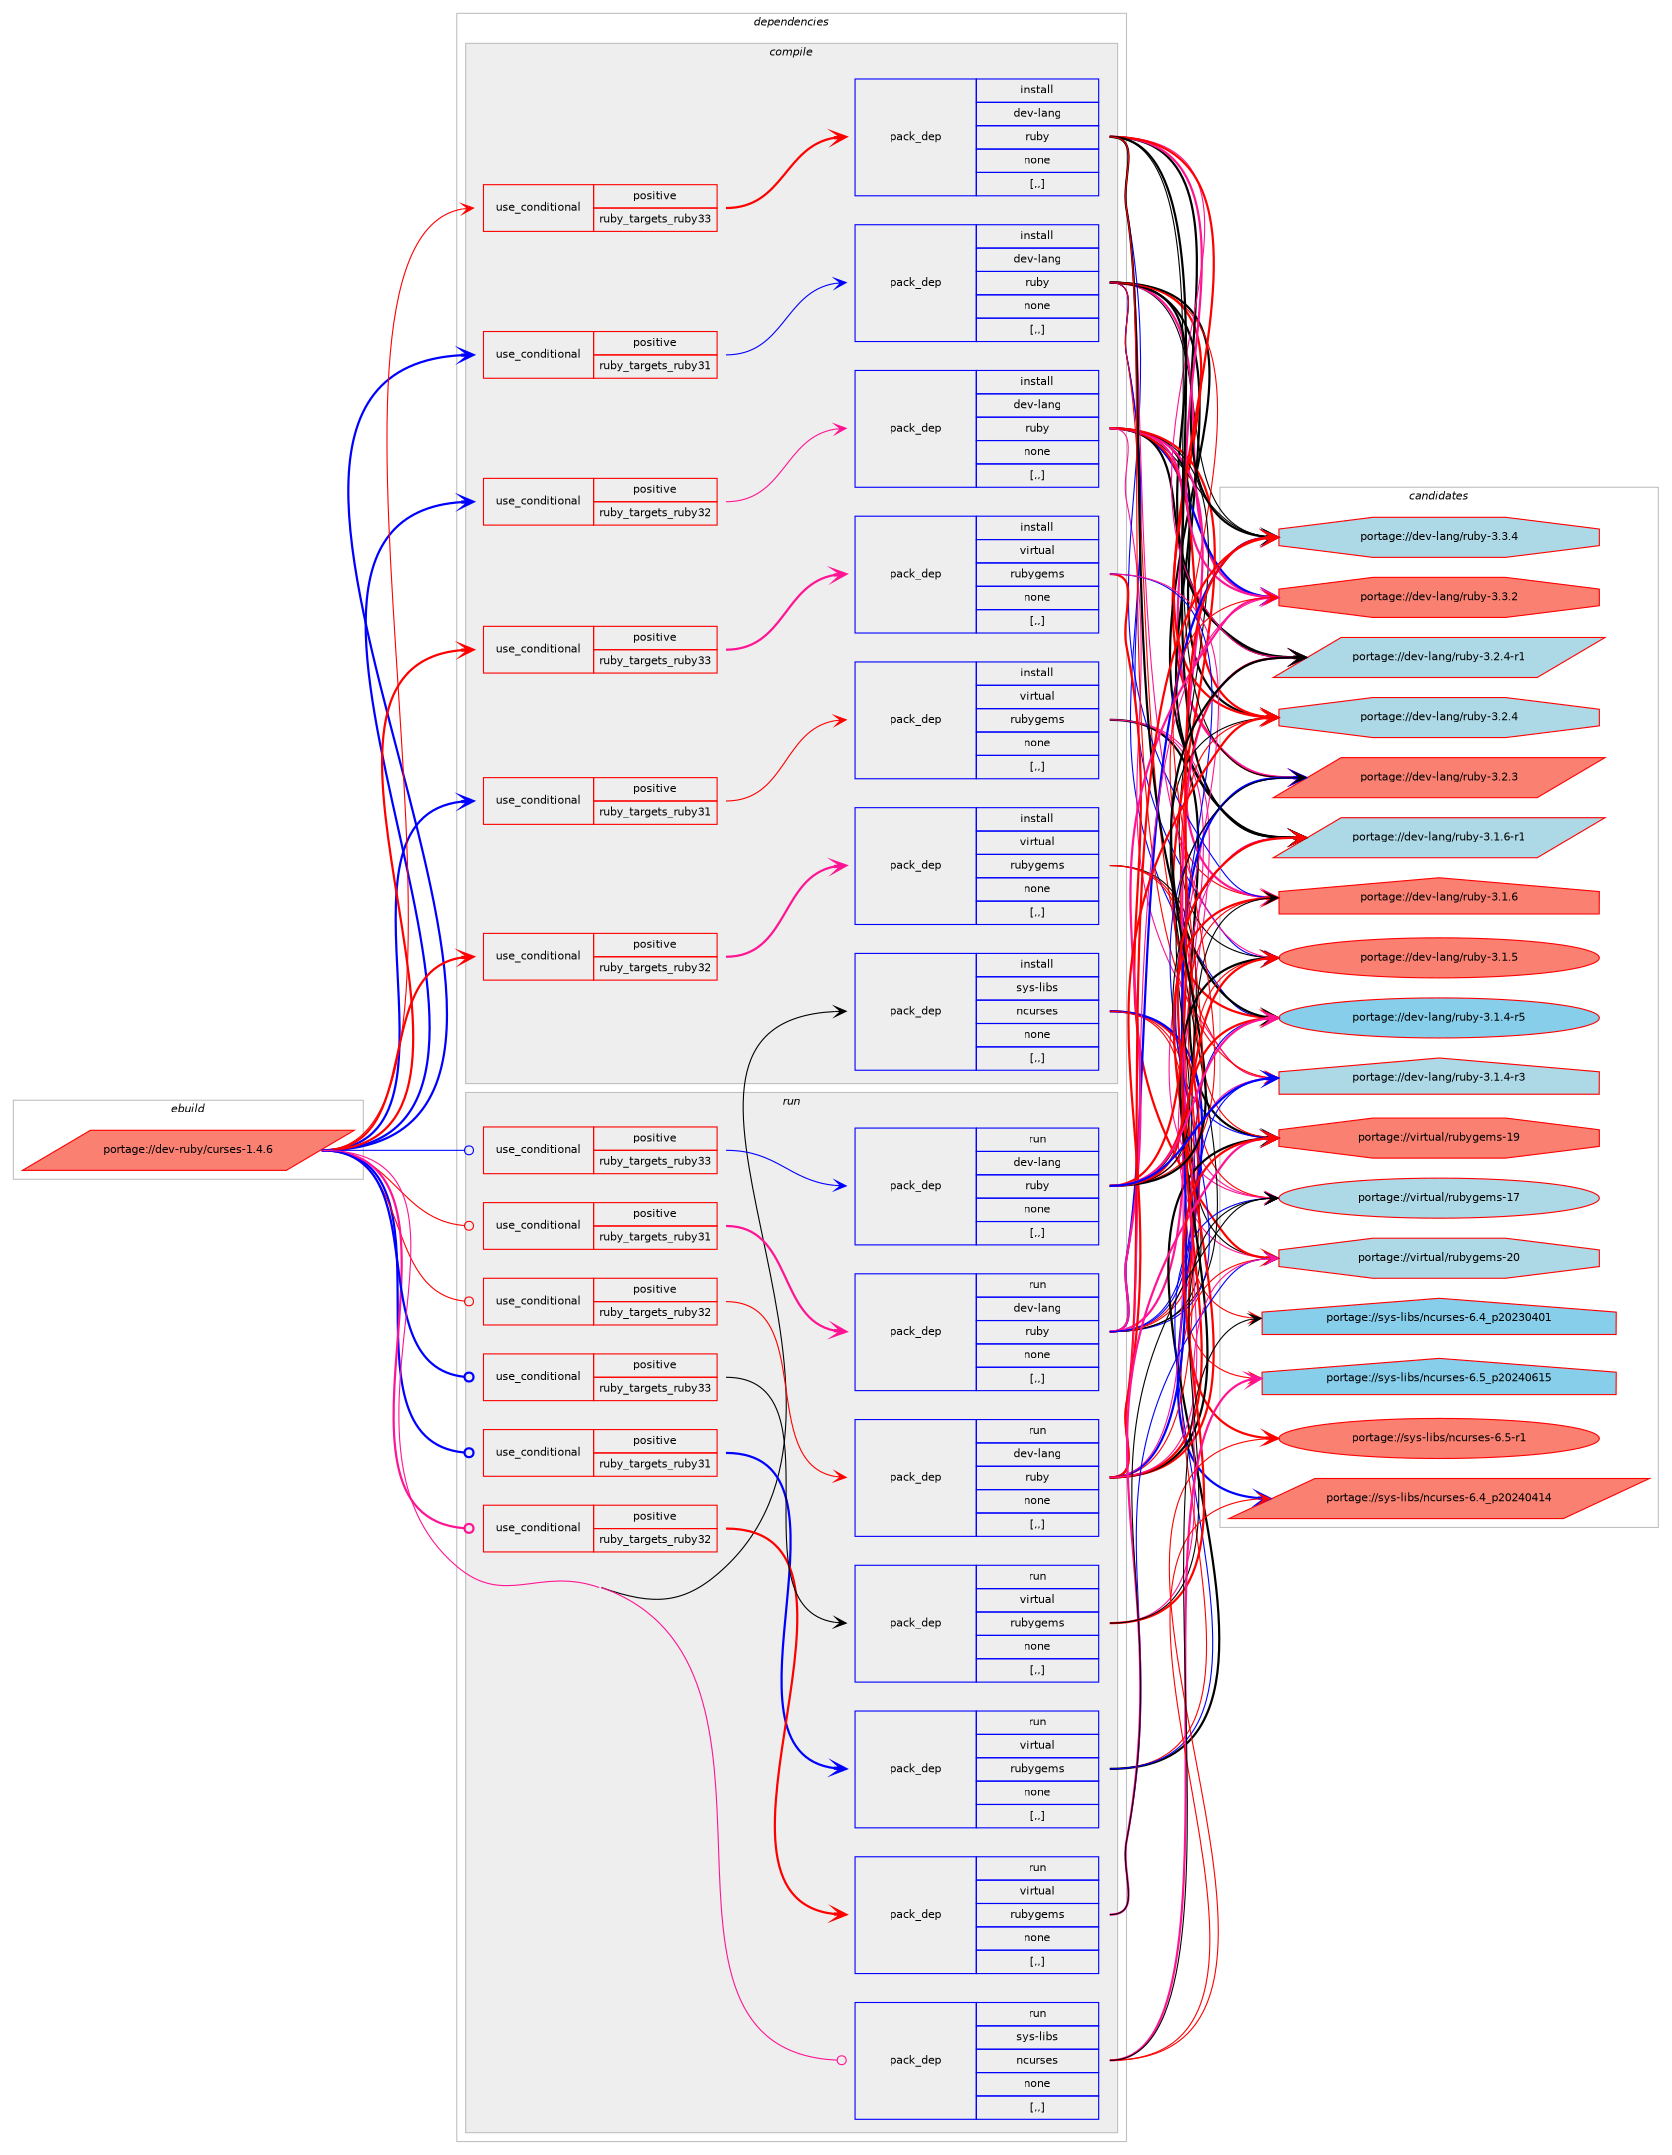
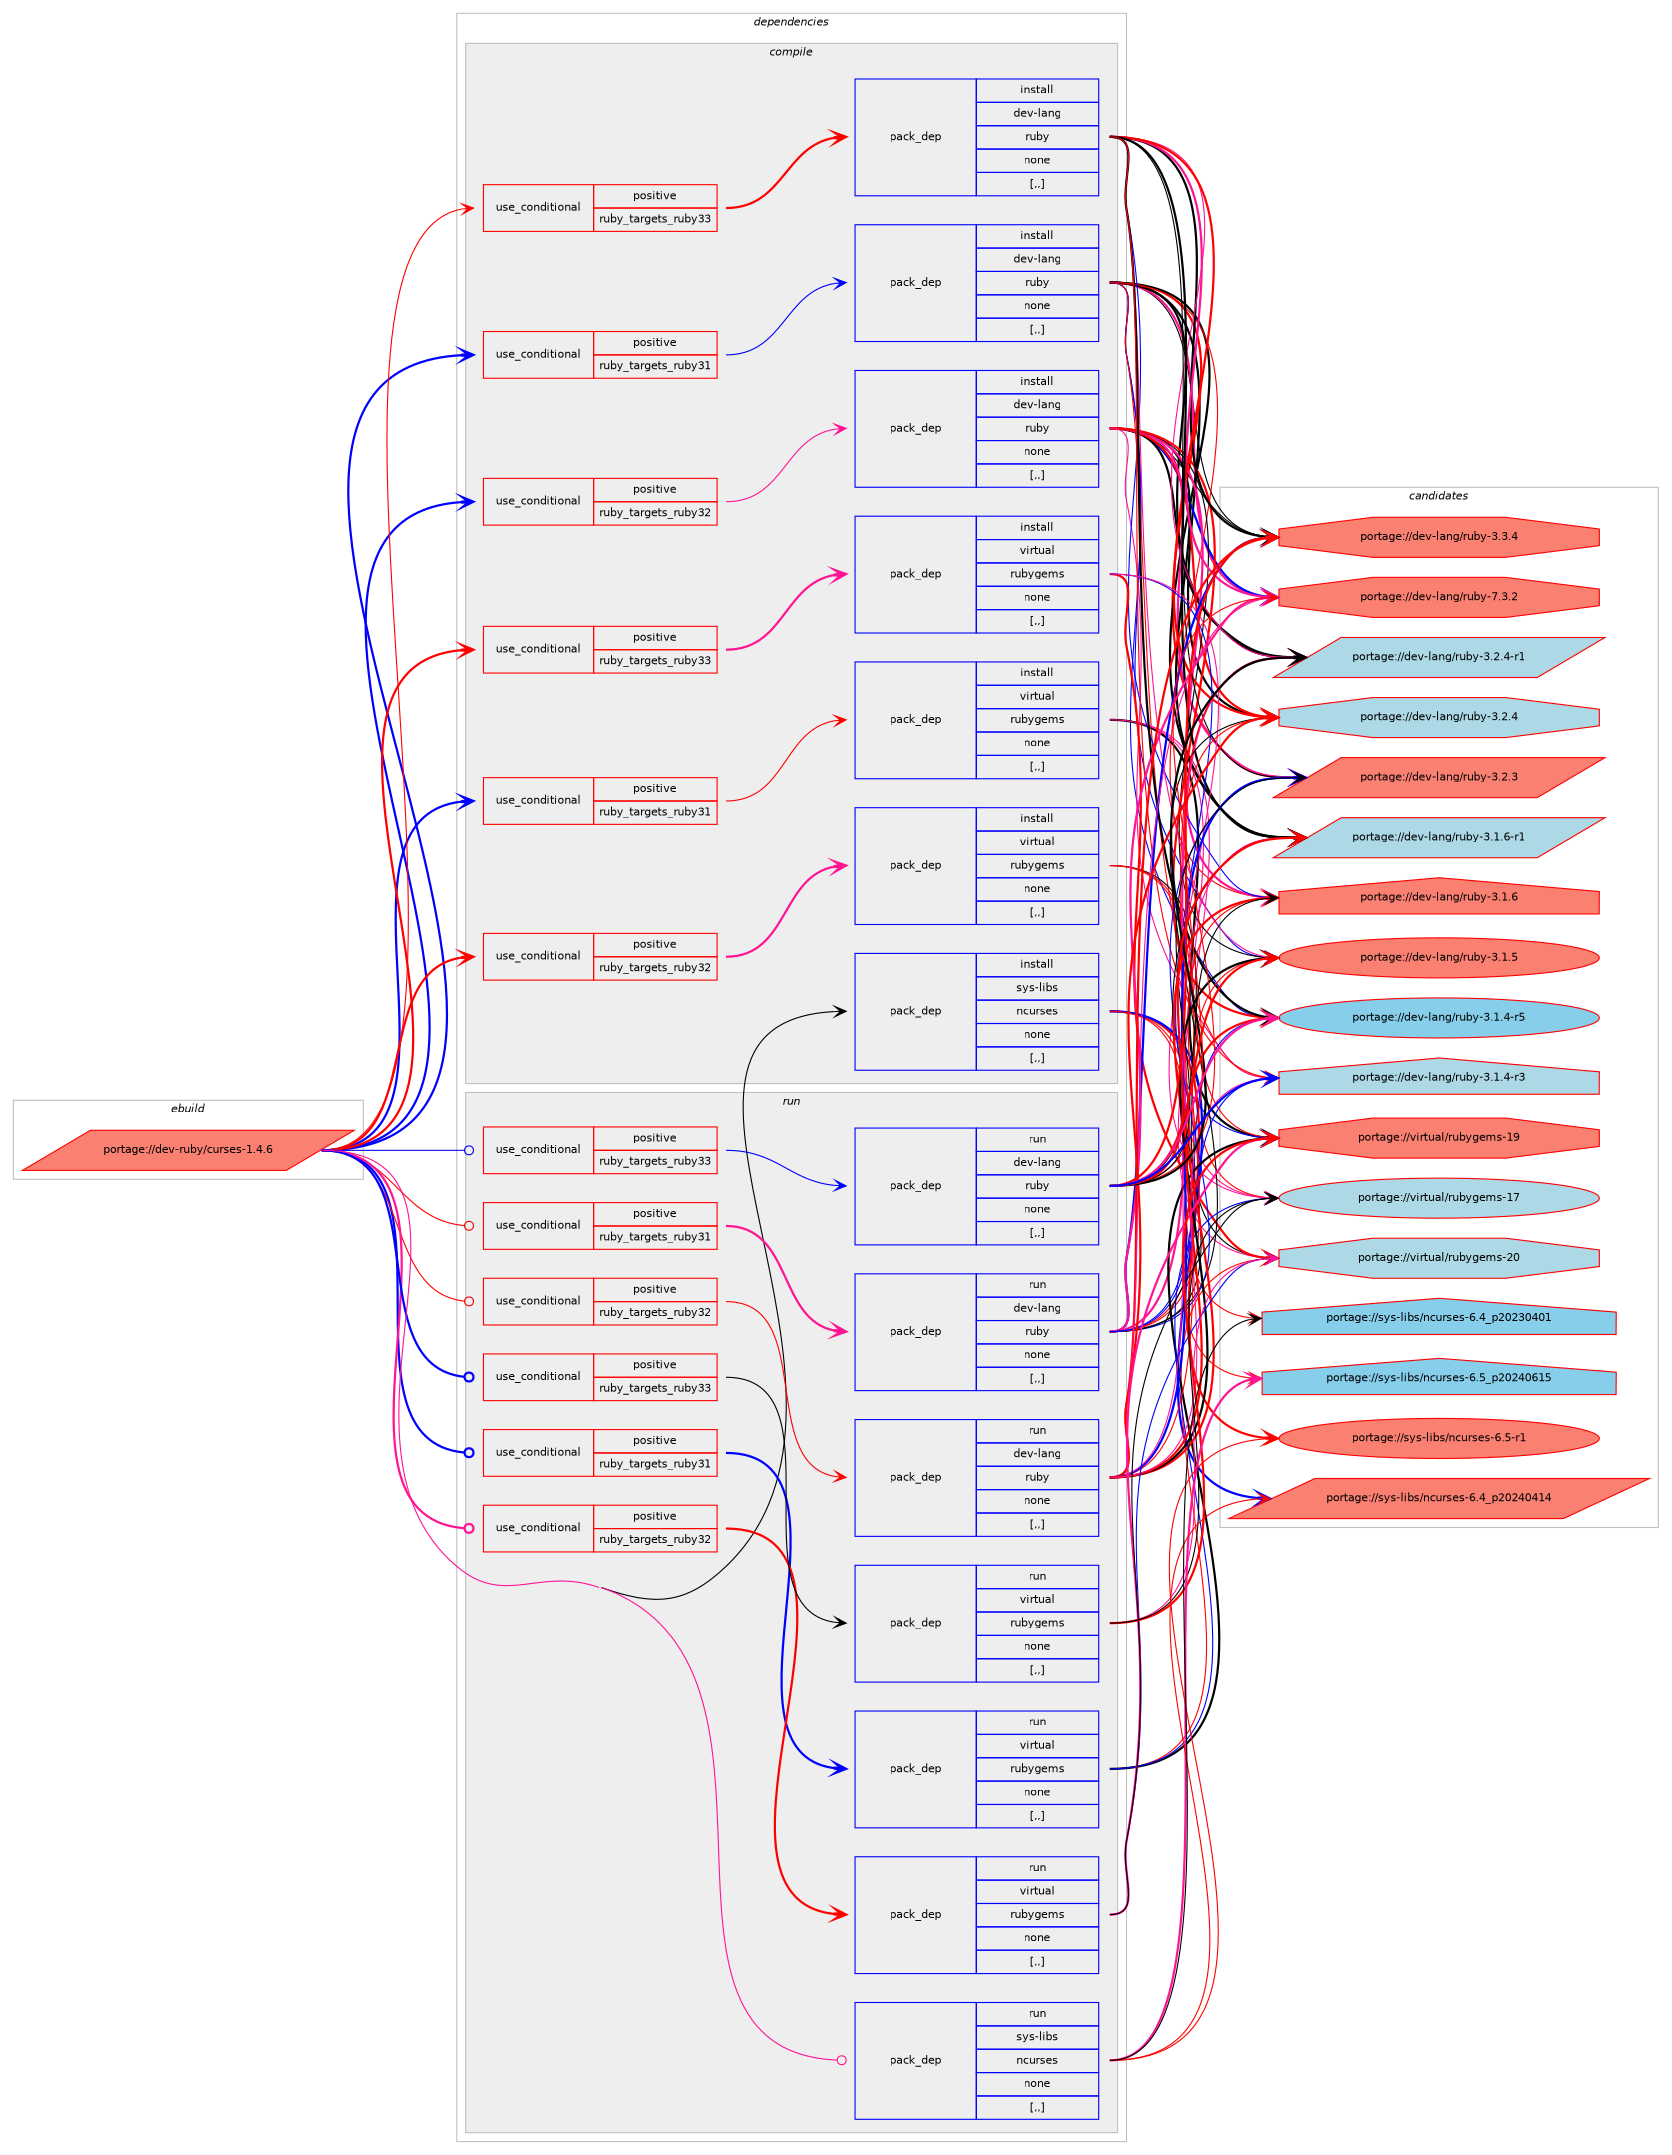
node "portage://dev-lang/ruby-3.3.4": fillcolor lightblue -> salmon
node "portage://dev-lang/ruby-3.3.2": label "portage://dev-lang/ruby-3.3.2" -> "portage://dev-lang/ruby-7.3.2"
